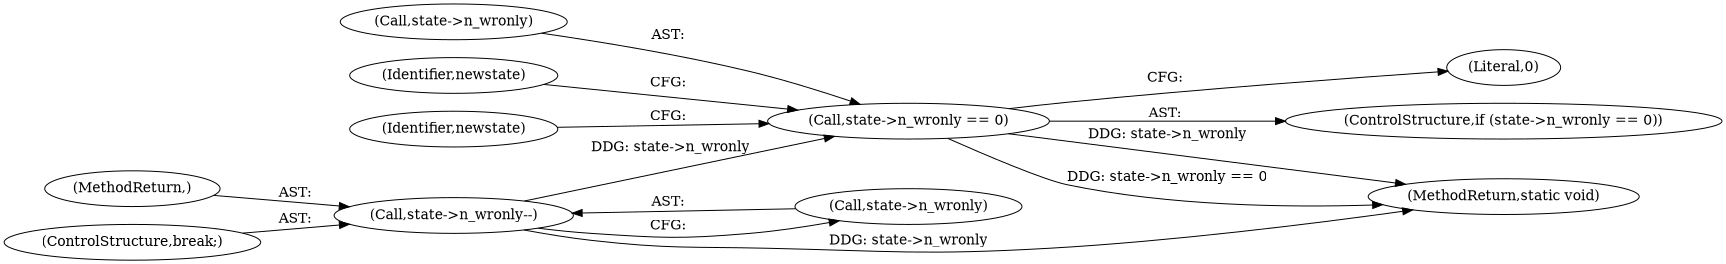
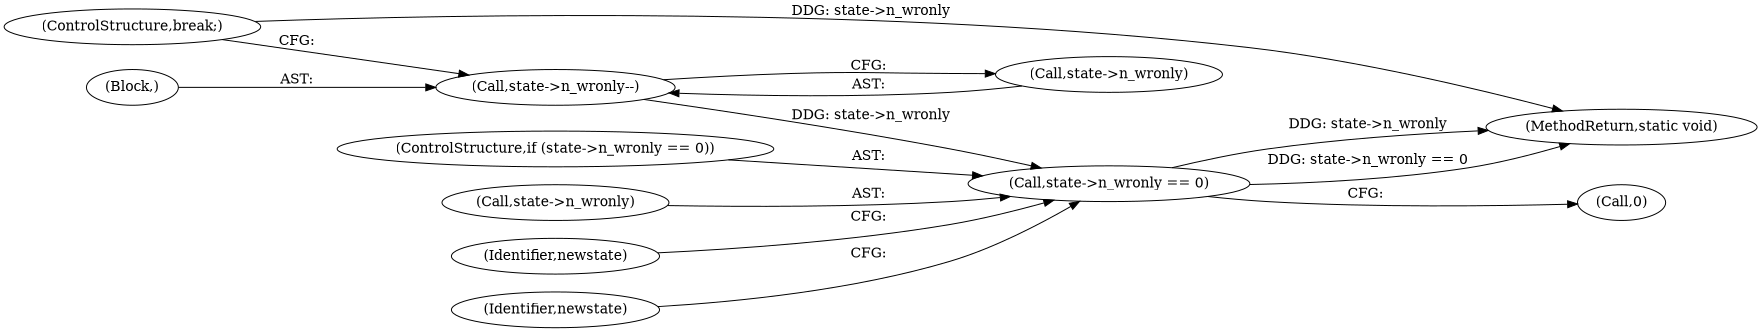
node "(Literal,0)": label "(Literal,0)" -> "(Call,0)"
edge "(Call,state->n_wronly == 0)" -> "(ControlStructure,if (state->n_wronly == 0))": reversed
node "(MethodReturn,)": label "(MethodReturn,)" -> "(Block,)"
edge "(ControlStructure,break;)" -> "(Call,state->n_wronly--)": label "AST: " -> "CFG: "
edge "(Call,state->n_wronly--)" -> "(MethodReturn,static void)": now "(ControlStructure,break;)" -> "(MethodReturn,static void)"
